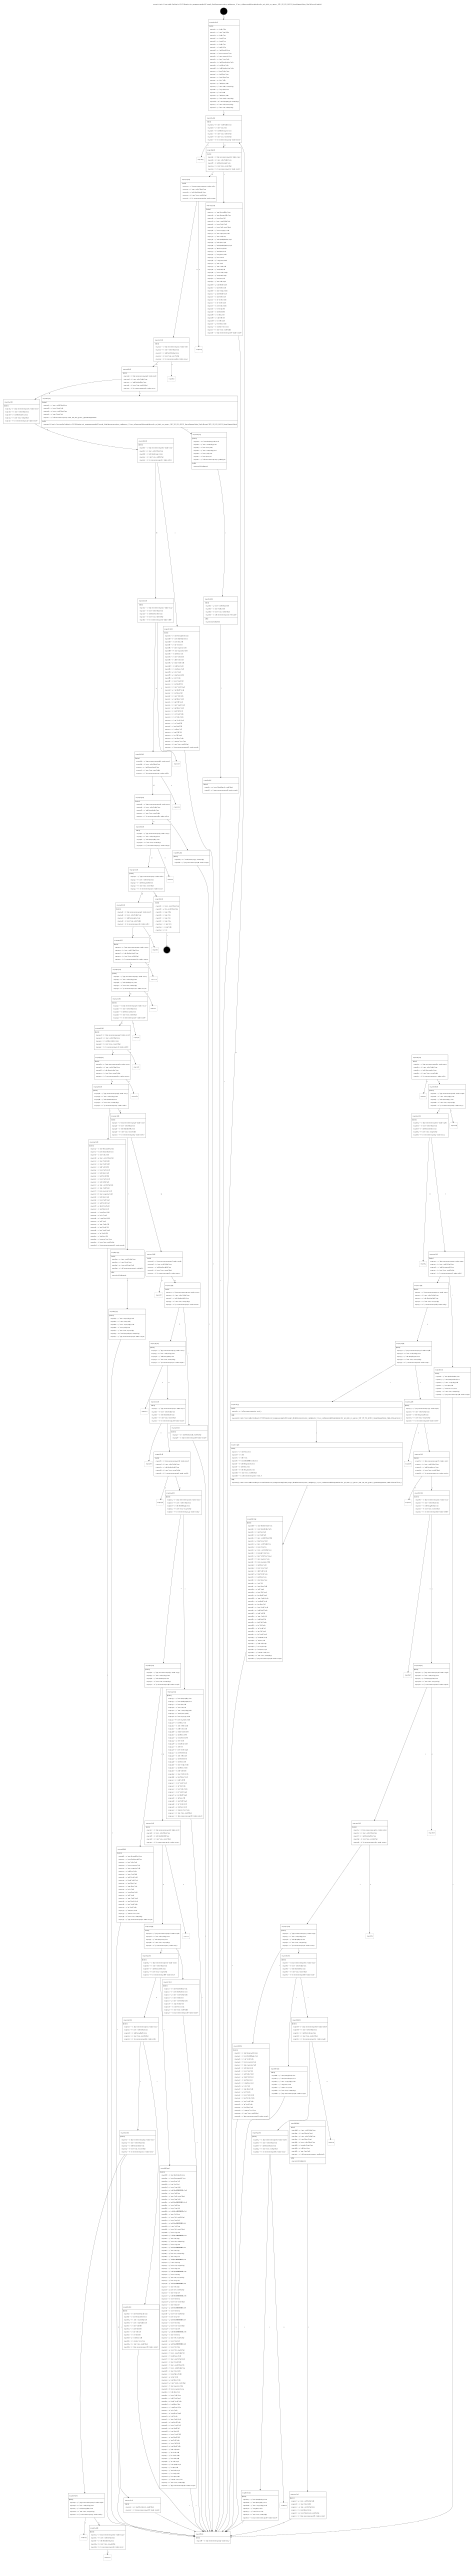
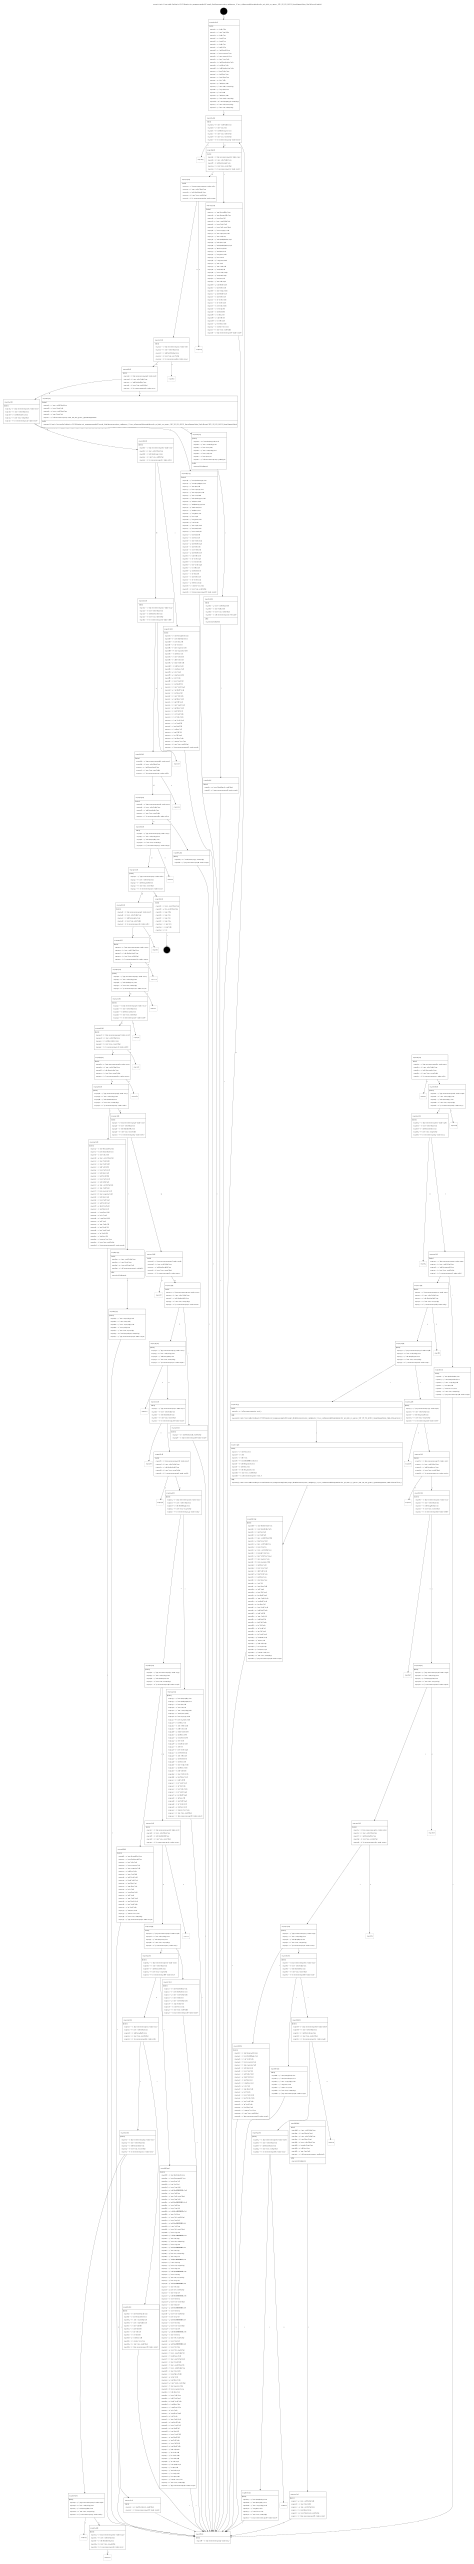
node "0x401c4b [147]": added
node "0x401fb7": added
